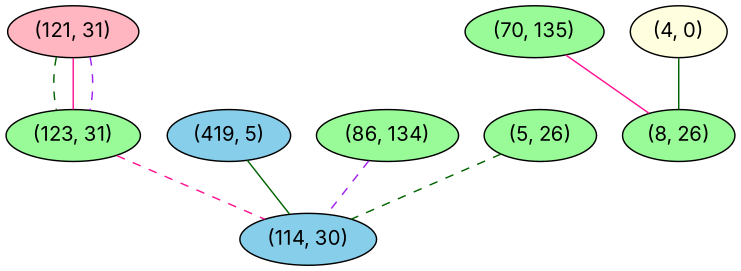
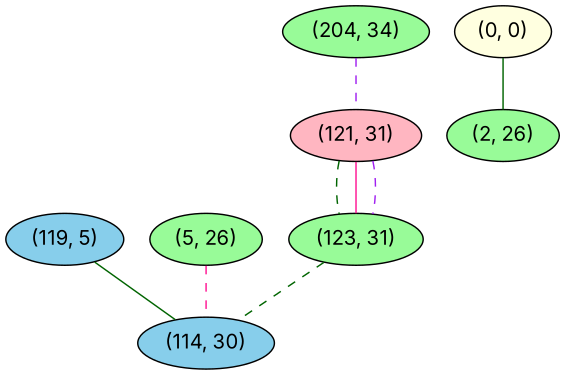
node "(204, 34)": added
node "(70, 135)": removed
node "(4, 0)": label "(4, 0)" -> "(0, 0)"
node "(419, 5)": label "(419, 5)" -> "(119, 5)"
node "(86, 134)": removed
node "(8, 26)": label "(8, 26)" -> "(2, 26)"
edge "(123, 31)" -- "(114, 30)": color deeppink -> darkgreen
edge "(5, 26)" -- "(114, 30)": color darkgreen -> deeppink
